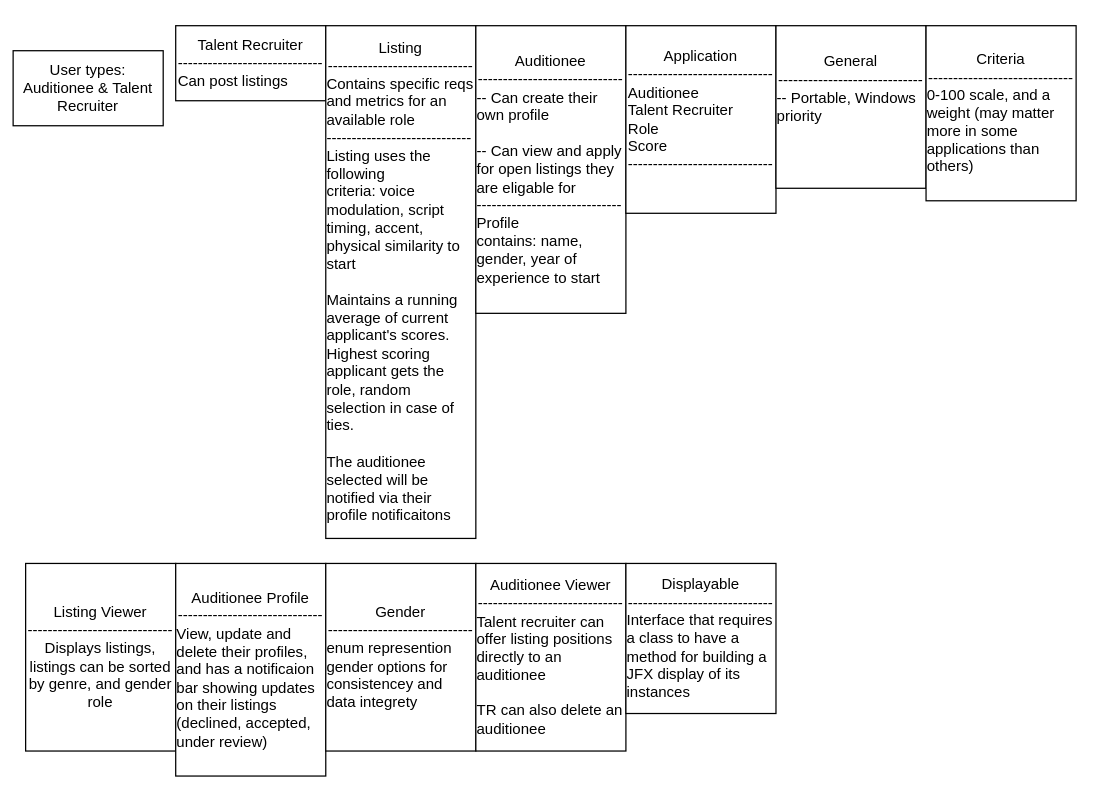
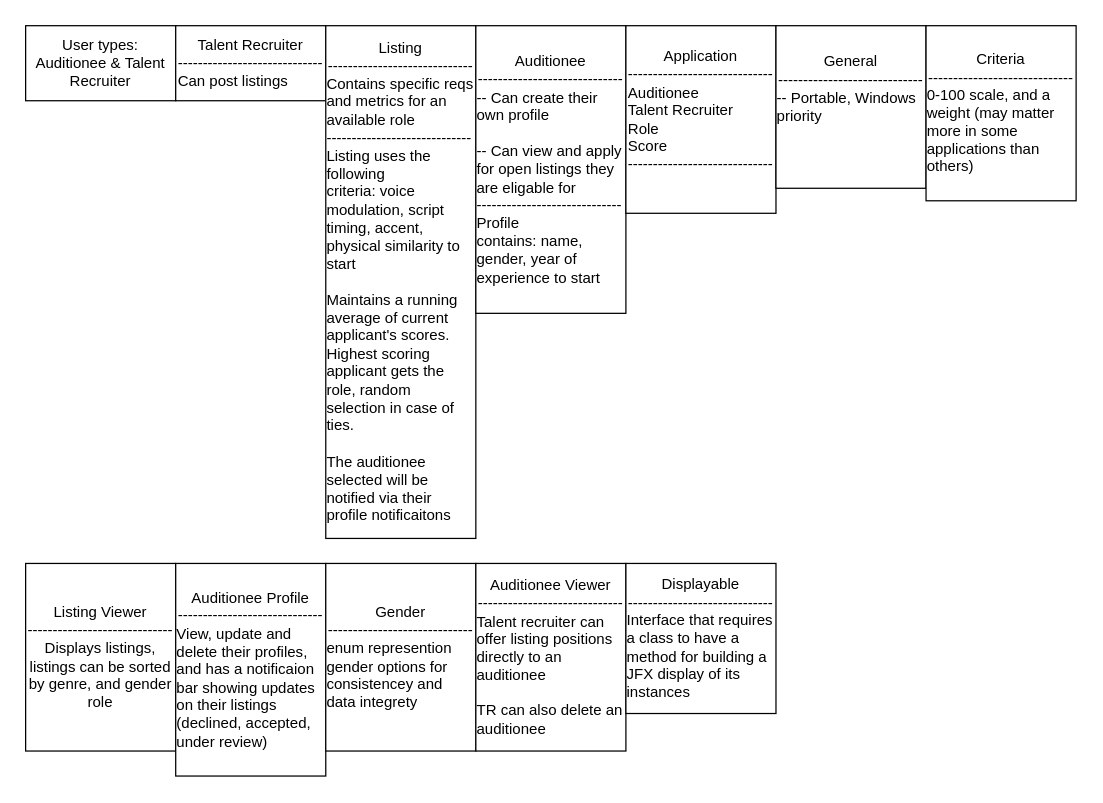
node "User types: Auditionee & Talent Recruiter": moved (88, 88) -> (101, 63)
